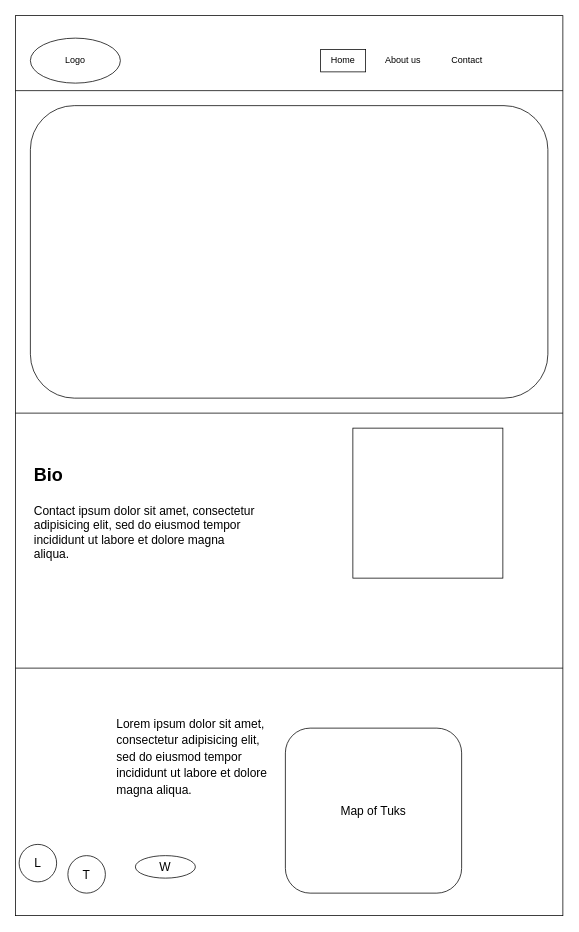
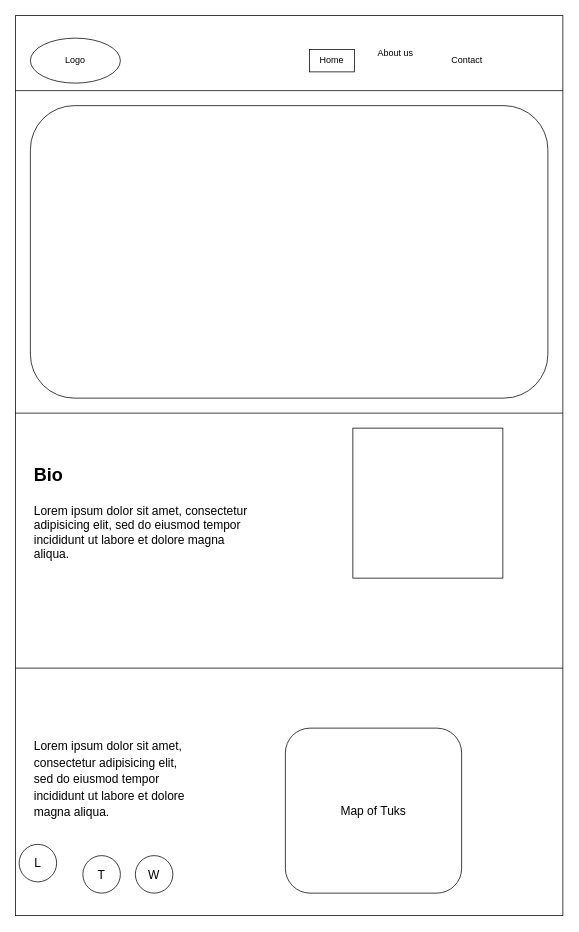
node "Home": moved (343, 60) -> (332, 60)
node "About us": moved (403, 60) -> (396, 53)
node "BioContact ipsum dolor sit amet, consectetur adipisicing elit, sed do eiusmod tempor incididunt ut labore et dolore magna aliqua.": label "BioContact ipsum dolor sit amet, consectetur adipisicing elit, sed do eiusmod tempor incididunt ut labore et dolore magna aliqua." -> "BioLorem ipsum dolor sit amet, consectetur adipisicing elit, sed do eiusmod tempor incididunt ut labore et dolore magna aliqua."
node "Lorem ipsum dolor sit amet, consectetur adipisicing elit, sed do eiusmod tempor incididunt ut labore et dolore magna aliqua.": moved (192, 754) -> (109, 777)
node "W": size 60x23 -> 38x38
node "T": moved (87, 874) -> (102, 874)
